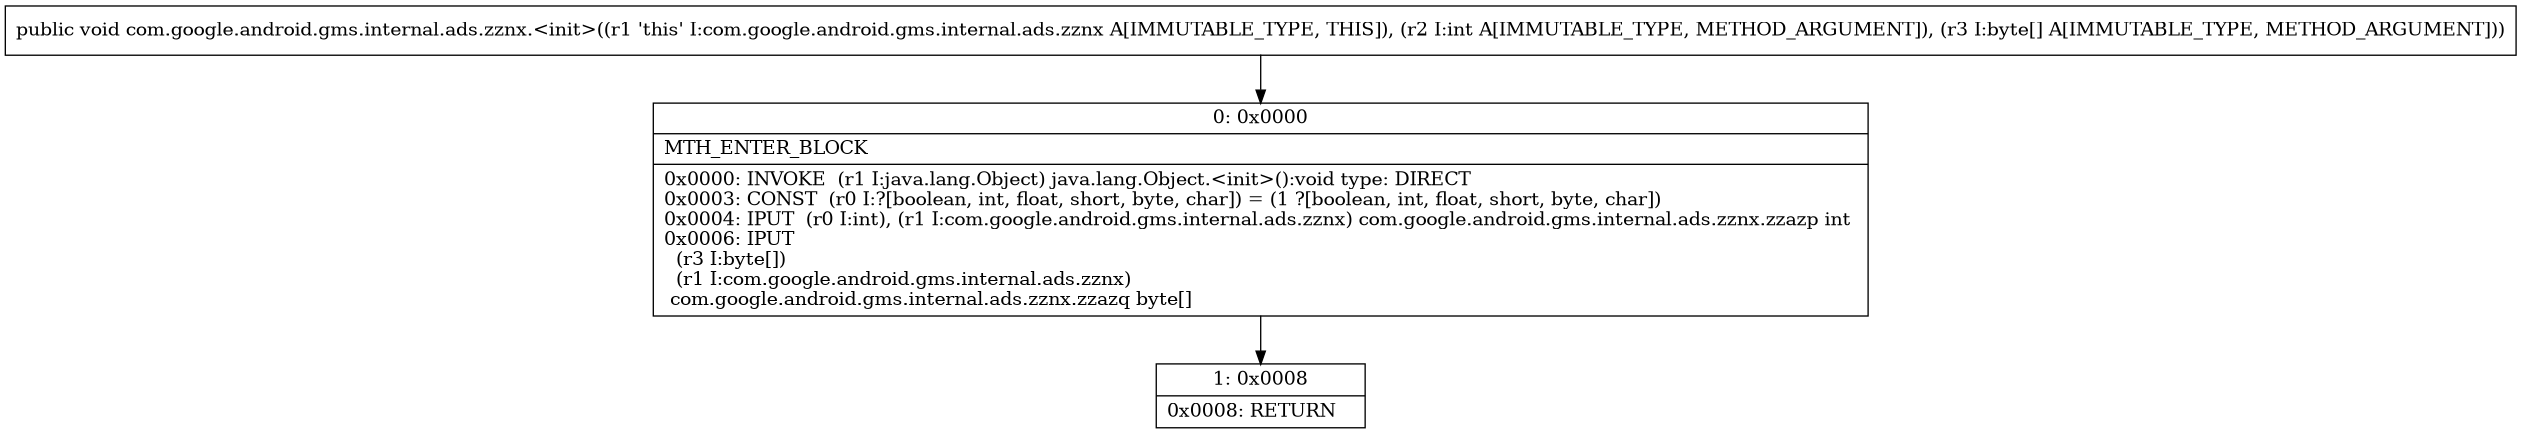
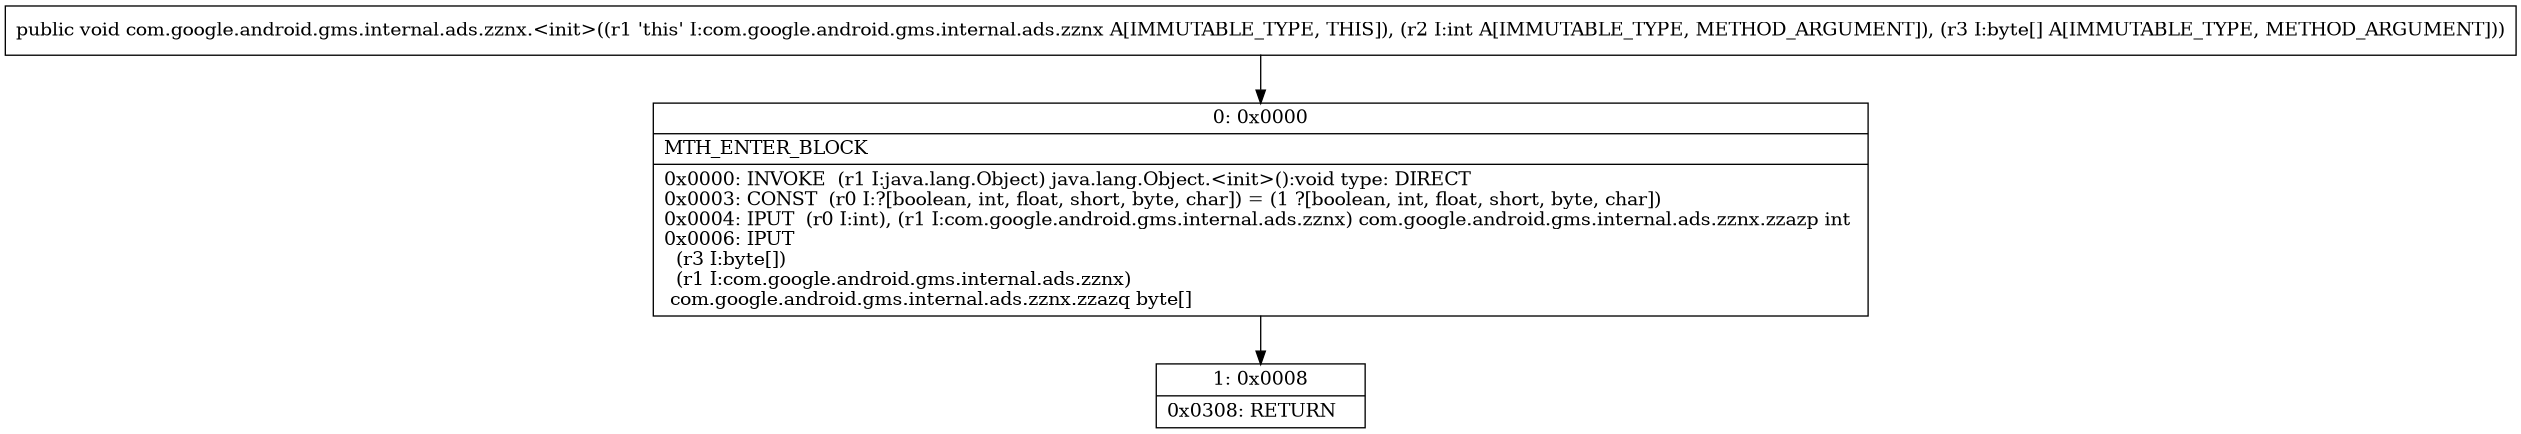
node "1: 0x0008": text "0x0008: RETURN" -> "0x0308: RETURN"
